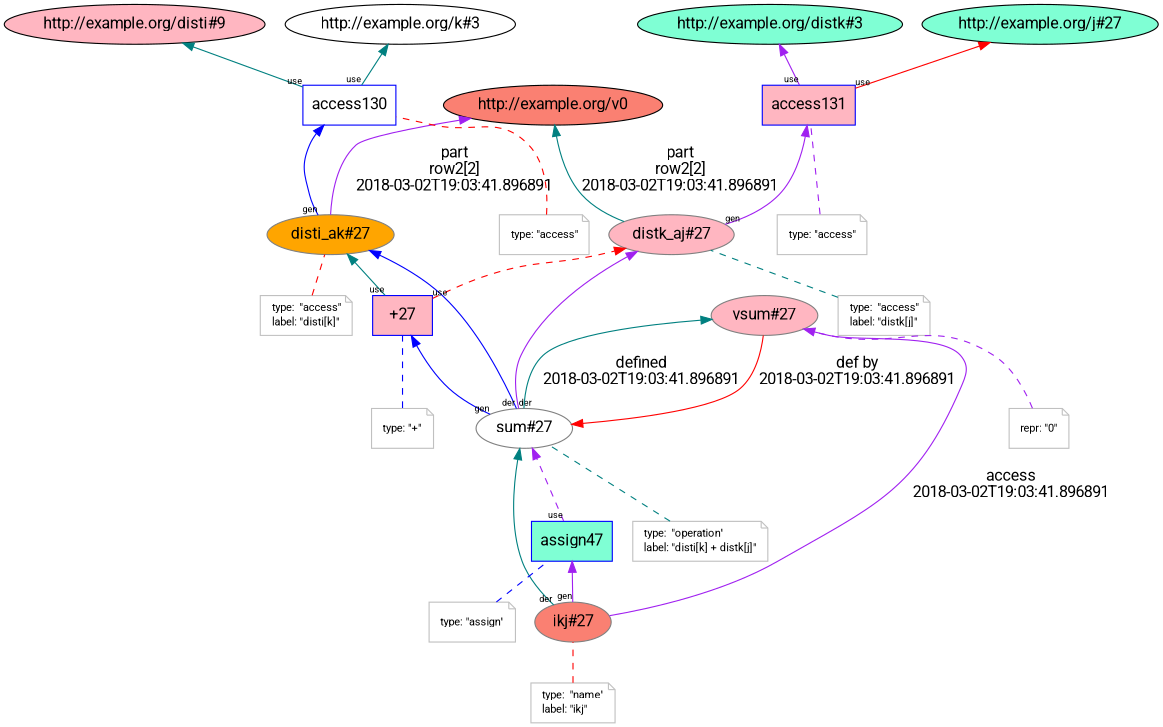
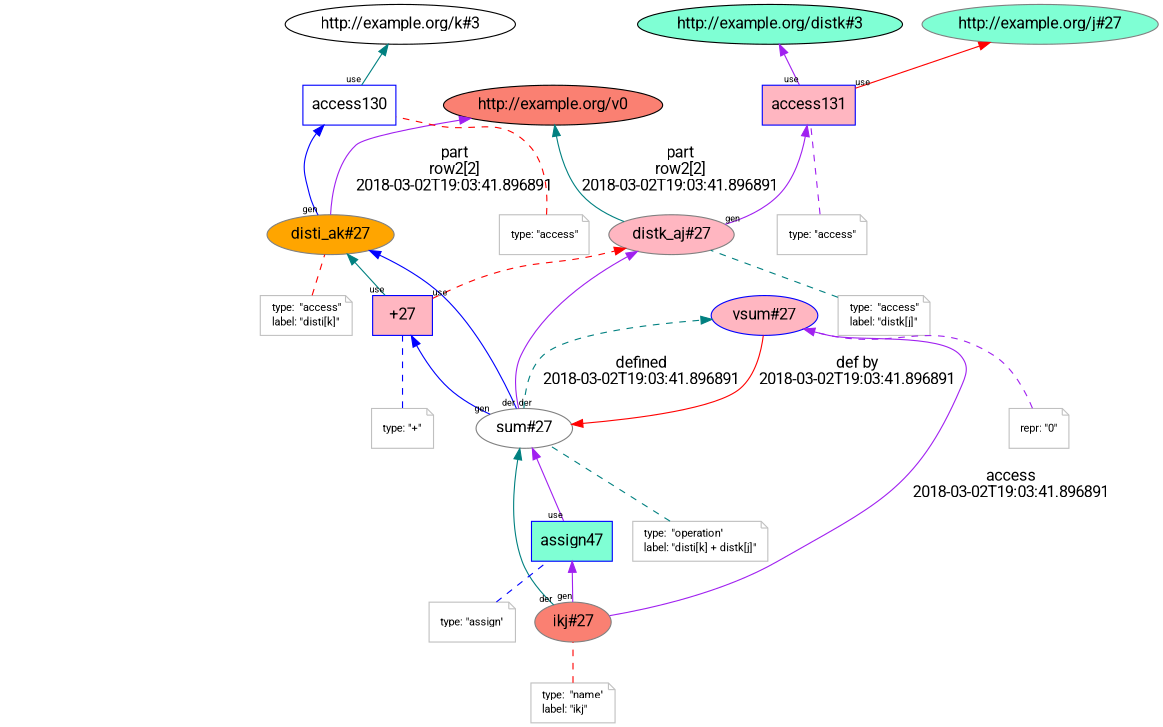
node "http://example.org/disti#9": removed
node "http://example.org/j#27": color black -> #808080
node "vsum#27": color #808080 -> #0000ff
edge "sum#27" -> "vsum#27": style solid -> dashed
edge "assign47" -> "sum#27": style dashed -> solid
